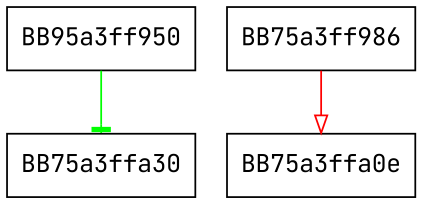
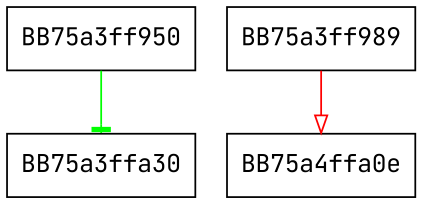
node "BB95a3ff950": label "BB95a3ff950" -> "BB75a3ff950"
node "BB75a3ff986": label "BB75a3ff986" -> "BB75a3ff989"
node "BB75a3ffa0e": label "BB75a3ffa0e" -> "BB75a4ffa0e"
